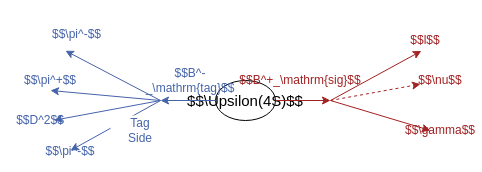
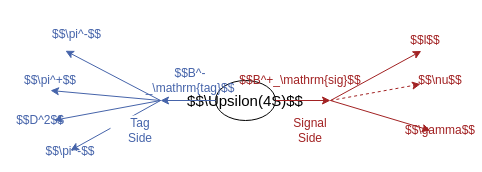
node "Signal Side": added
